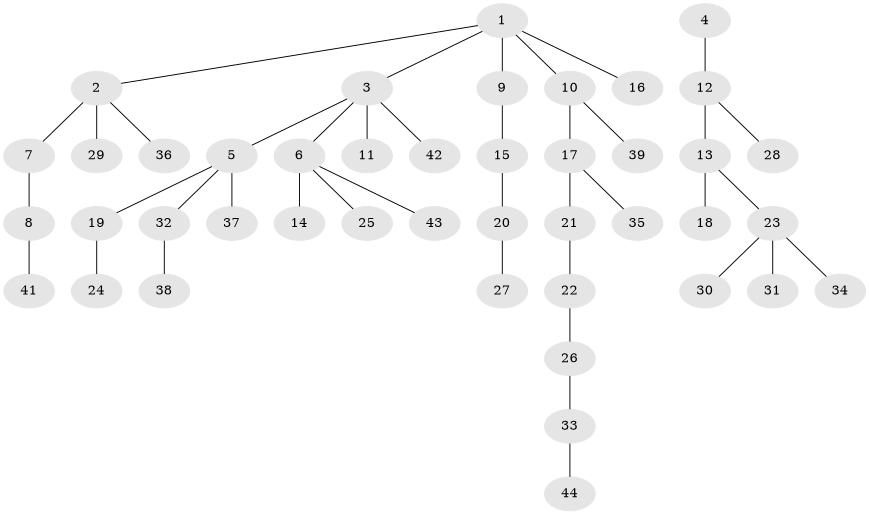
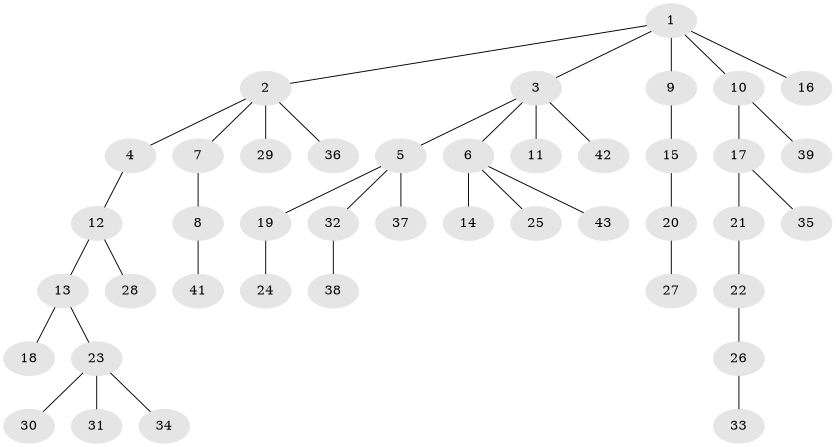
edge "2" -- "4": added
node "44": removed
